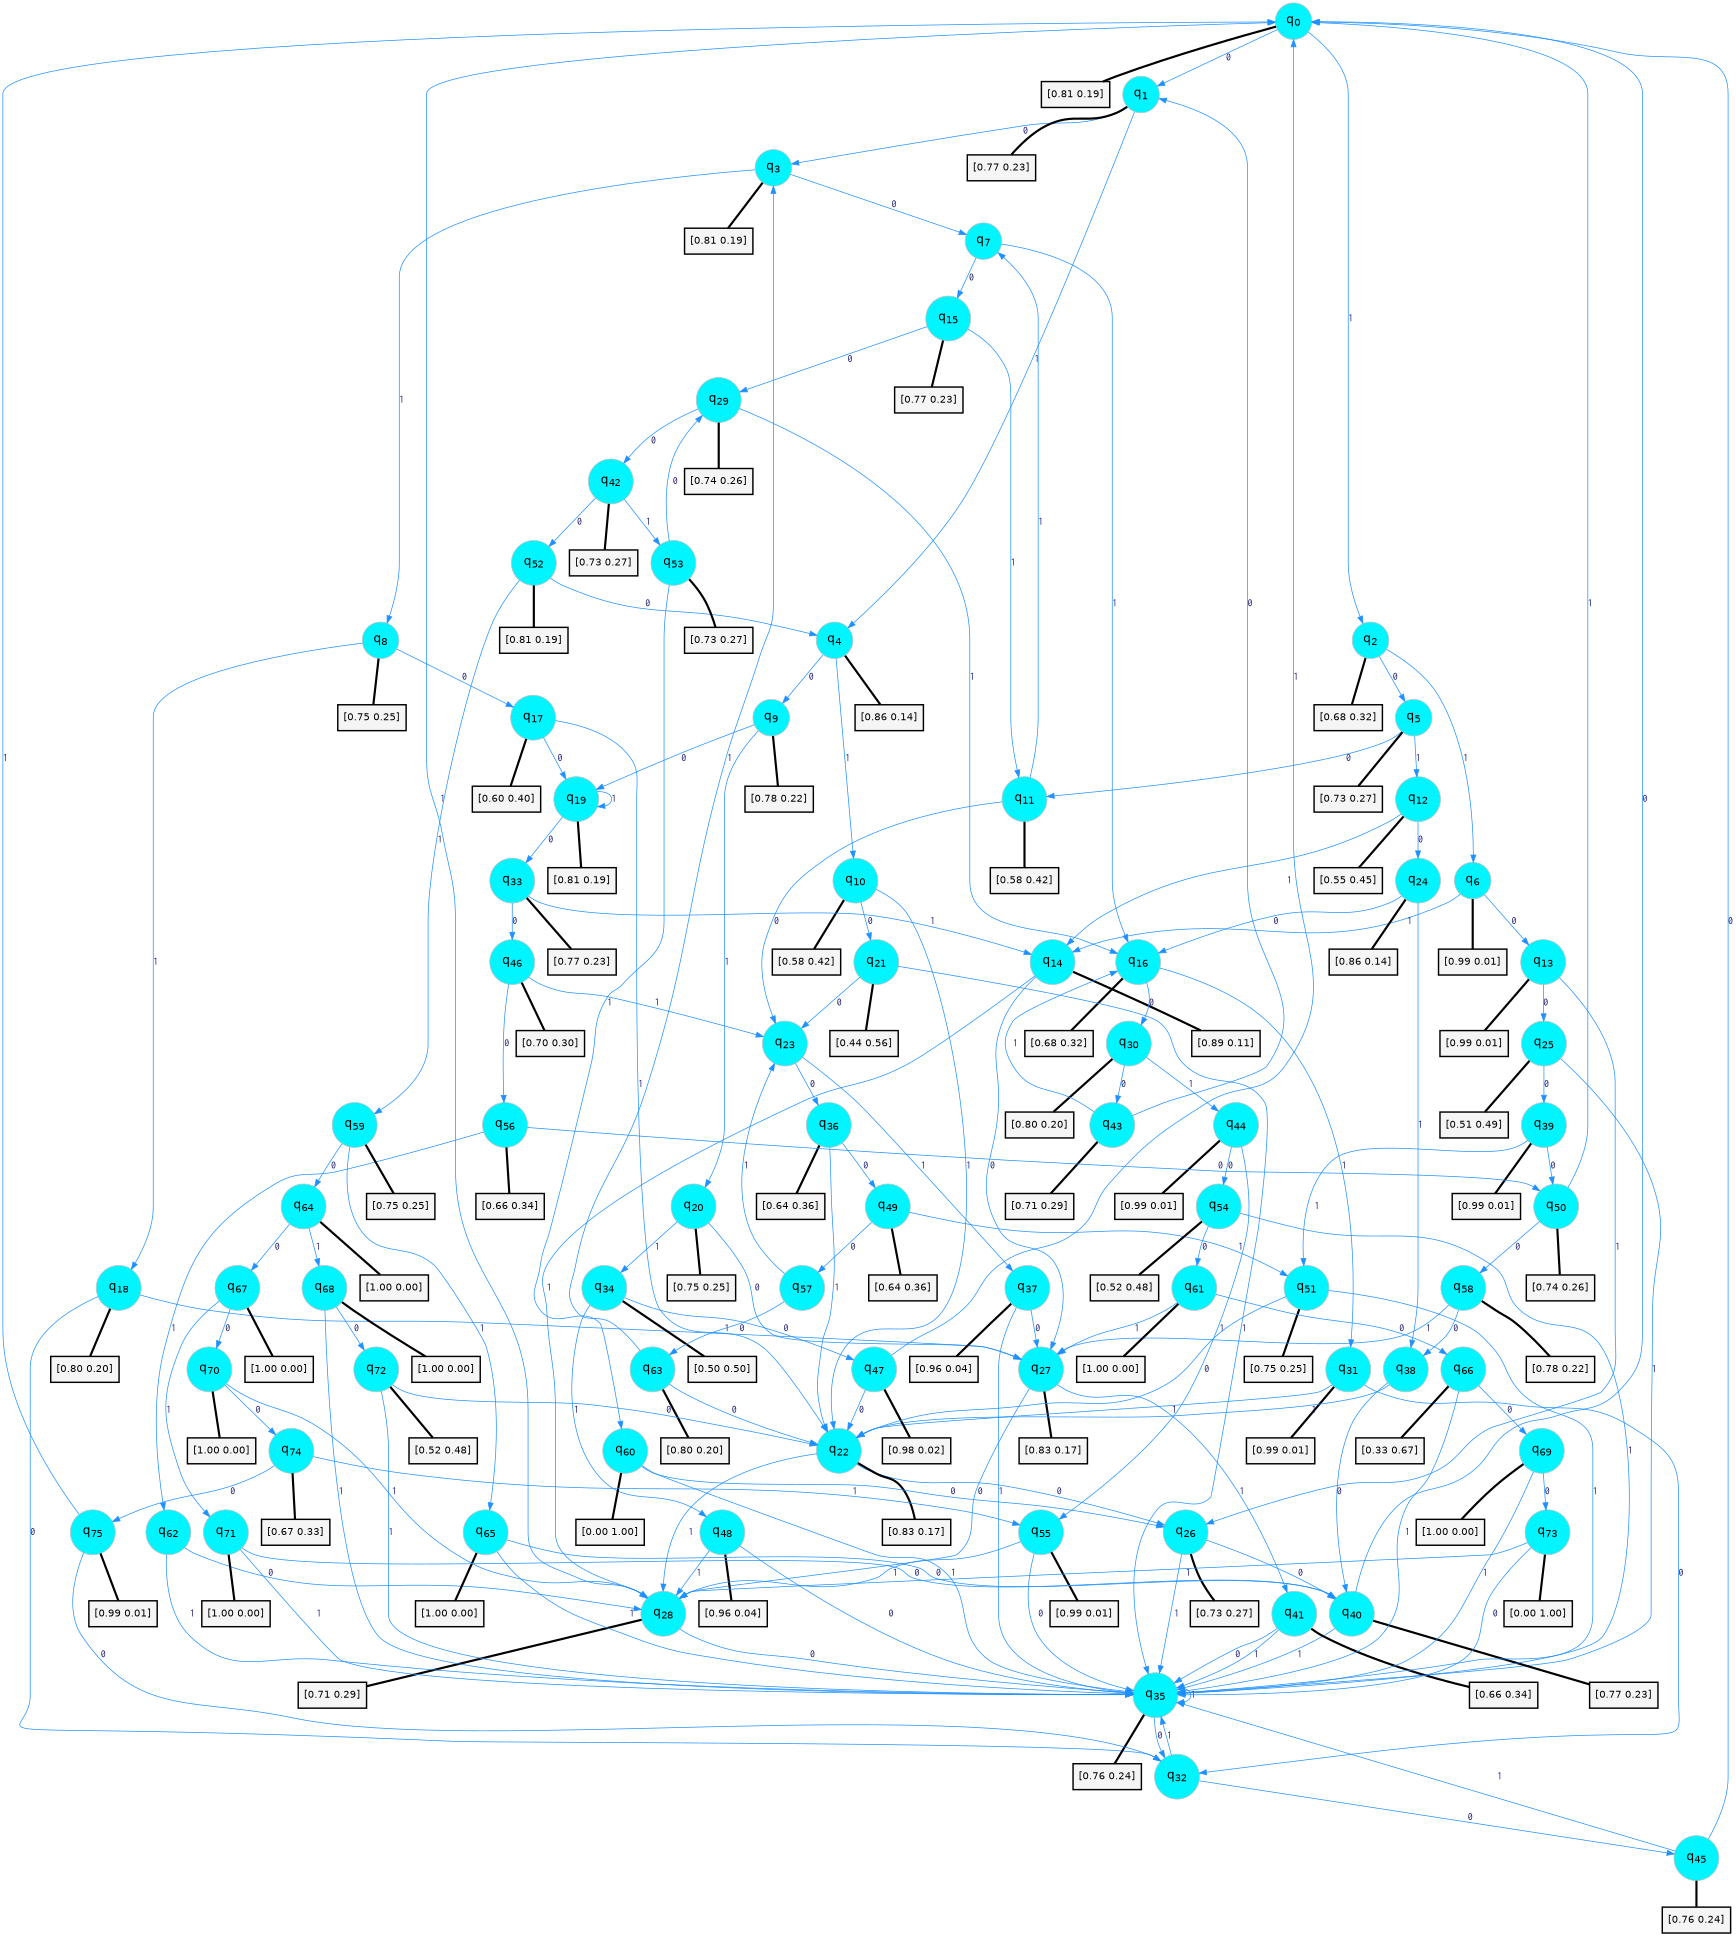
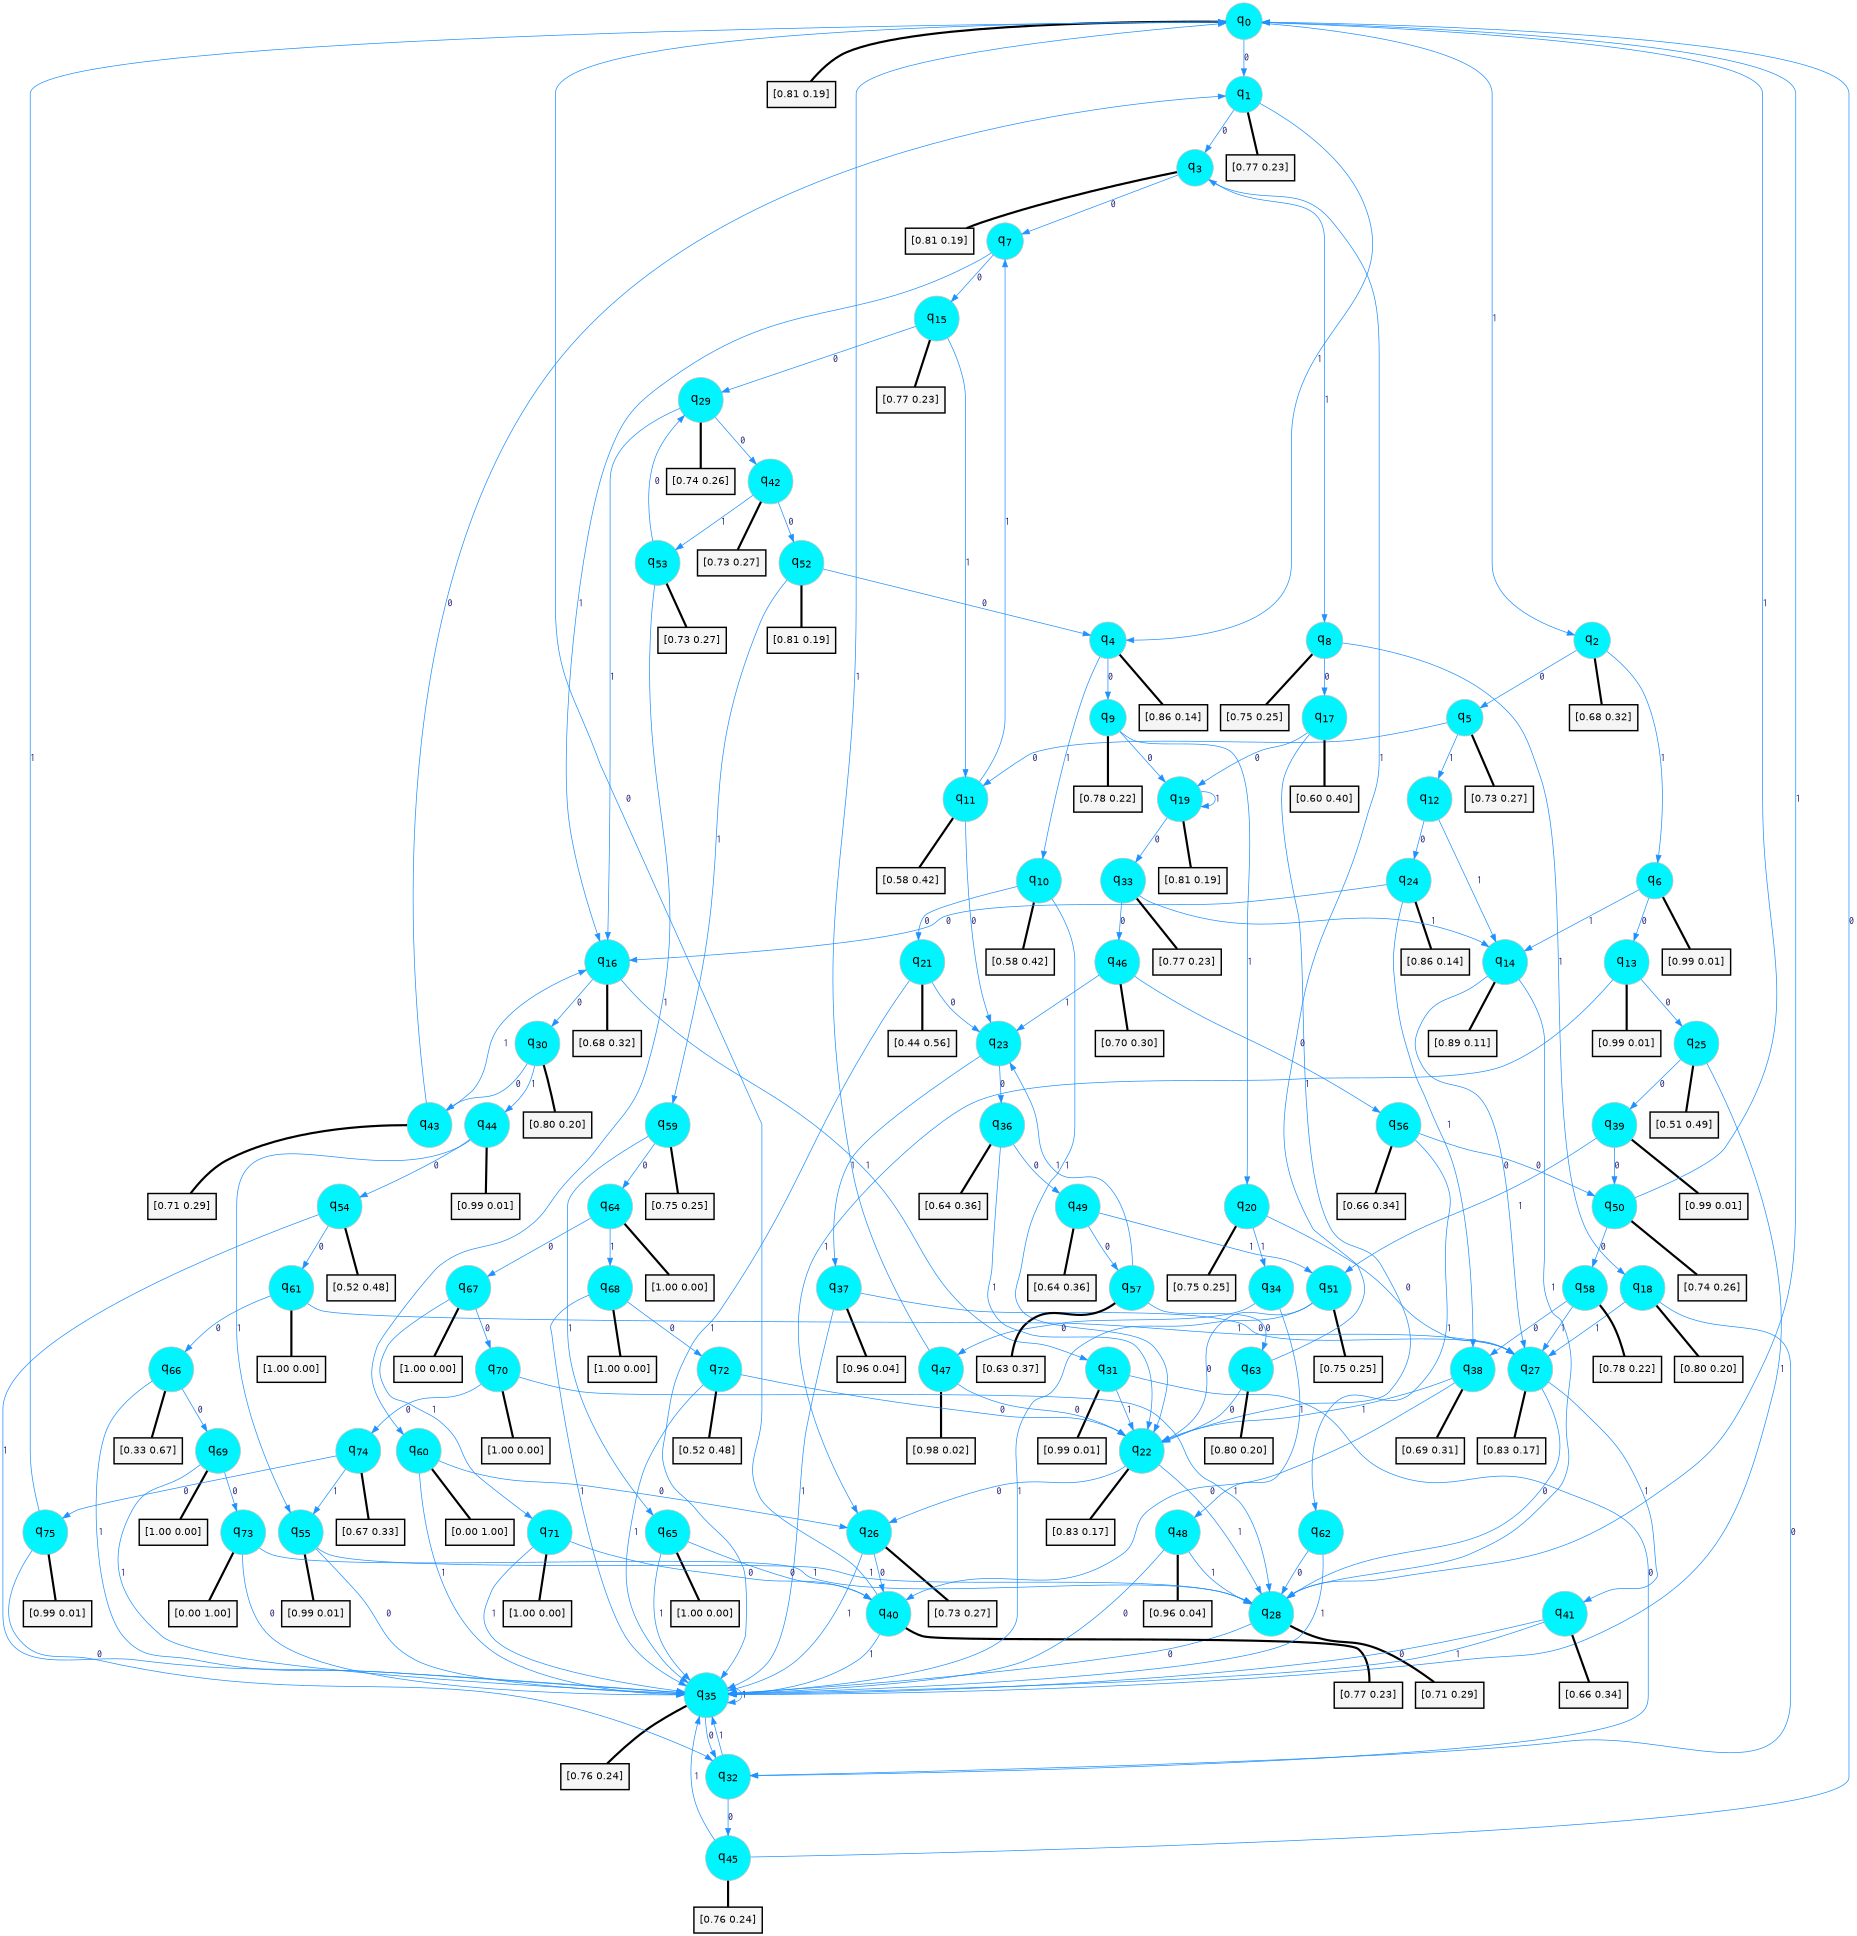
node "[0.55 0.45]": removed
node "[0.50 0.50]": removed
node "[0.63 0.37]": added
node "[0.69 0.31]": added
